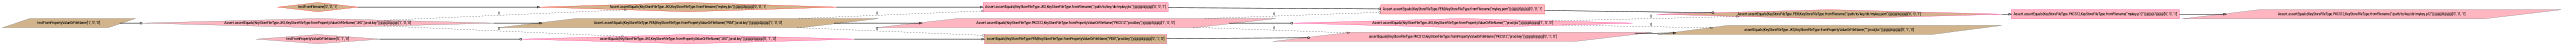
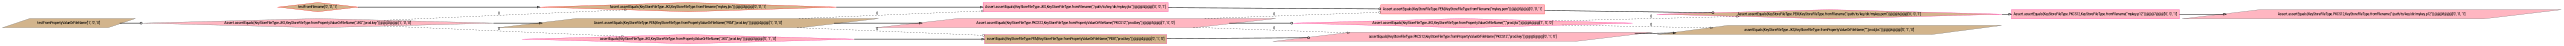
node "testFromPropertyValueOrFileName['0', '1', '0']": removed
